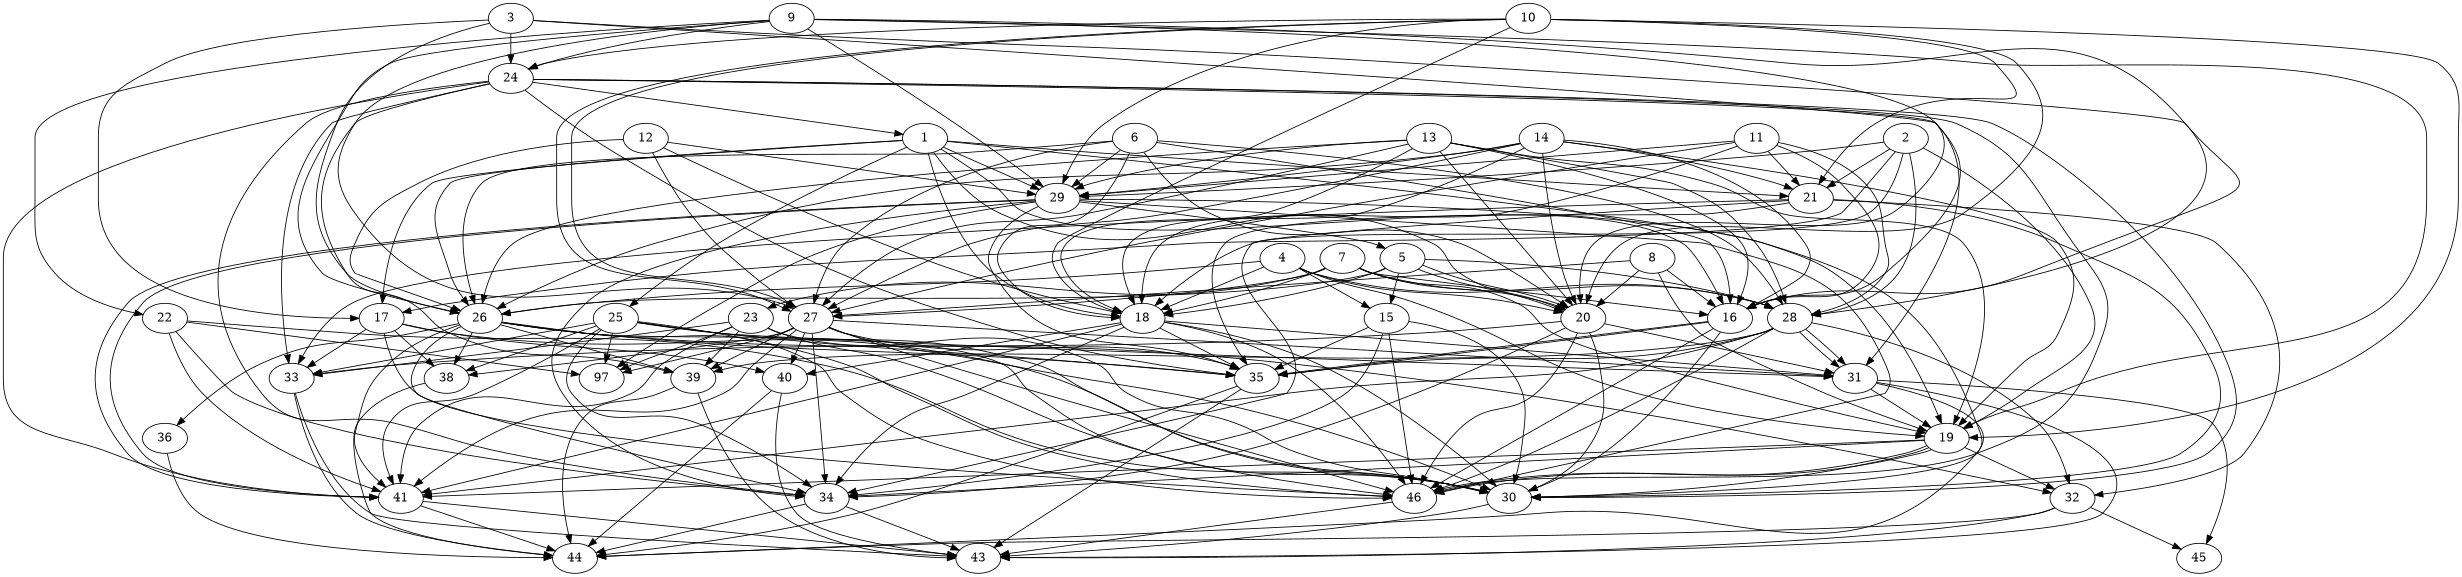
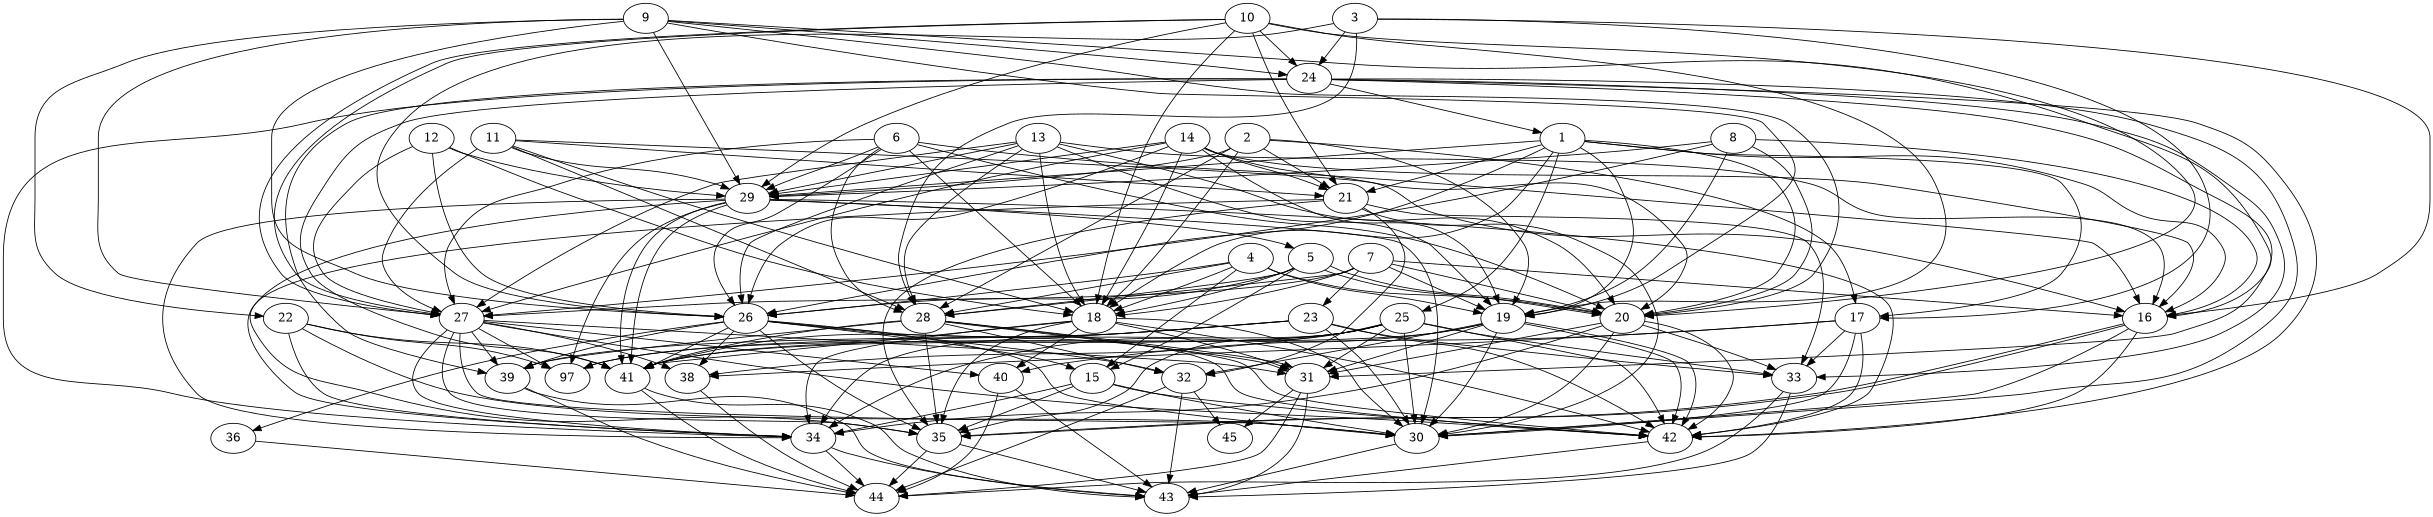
edge "8" -> "29": added
edge "24" -> "35": removed
edge "31" -> "19": reversed
edge "27" -> "41": removed
edge "26" -> "34": now "26" -> "15"
node "46": label "46" -> "42"
